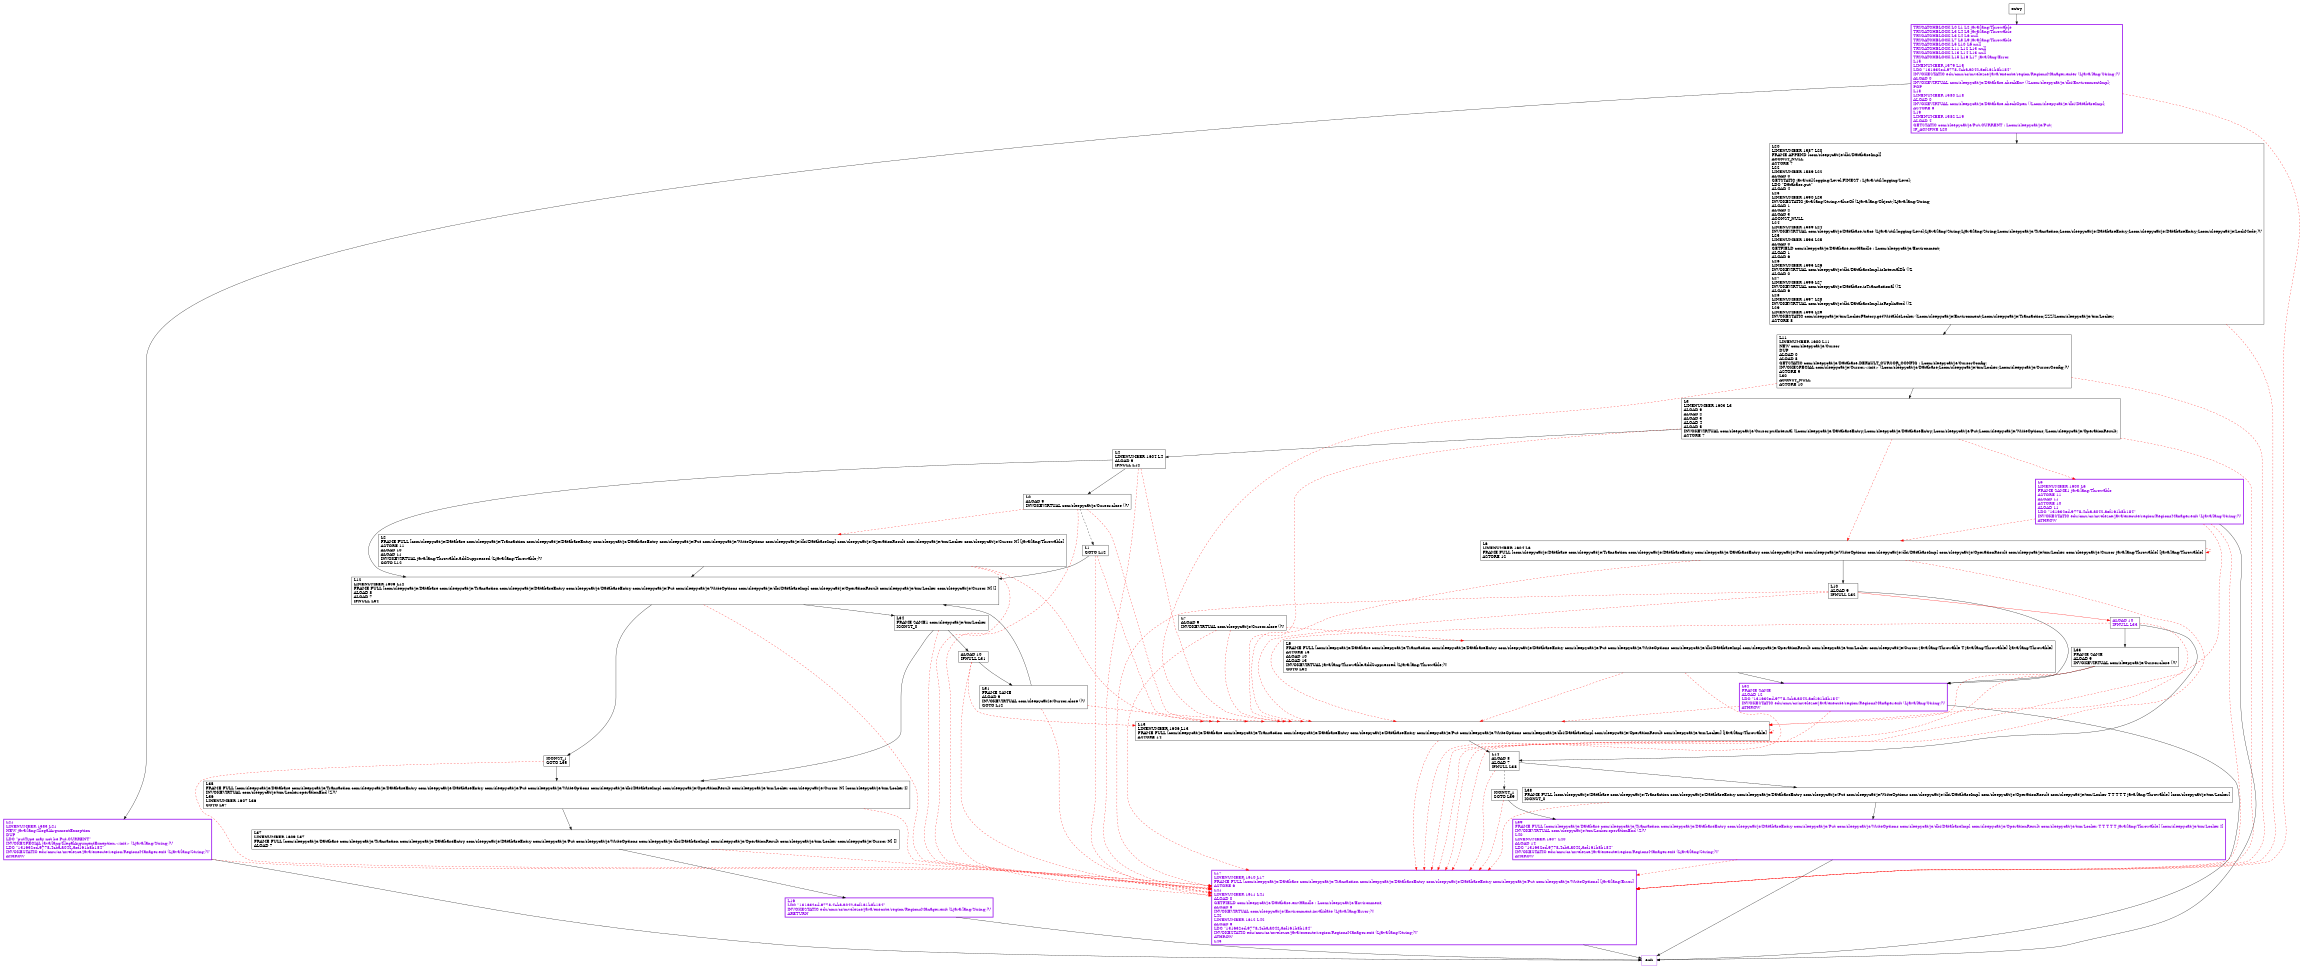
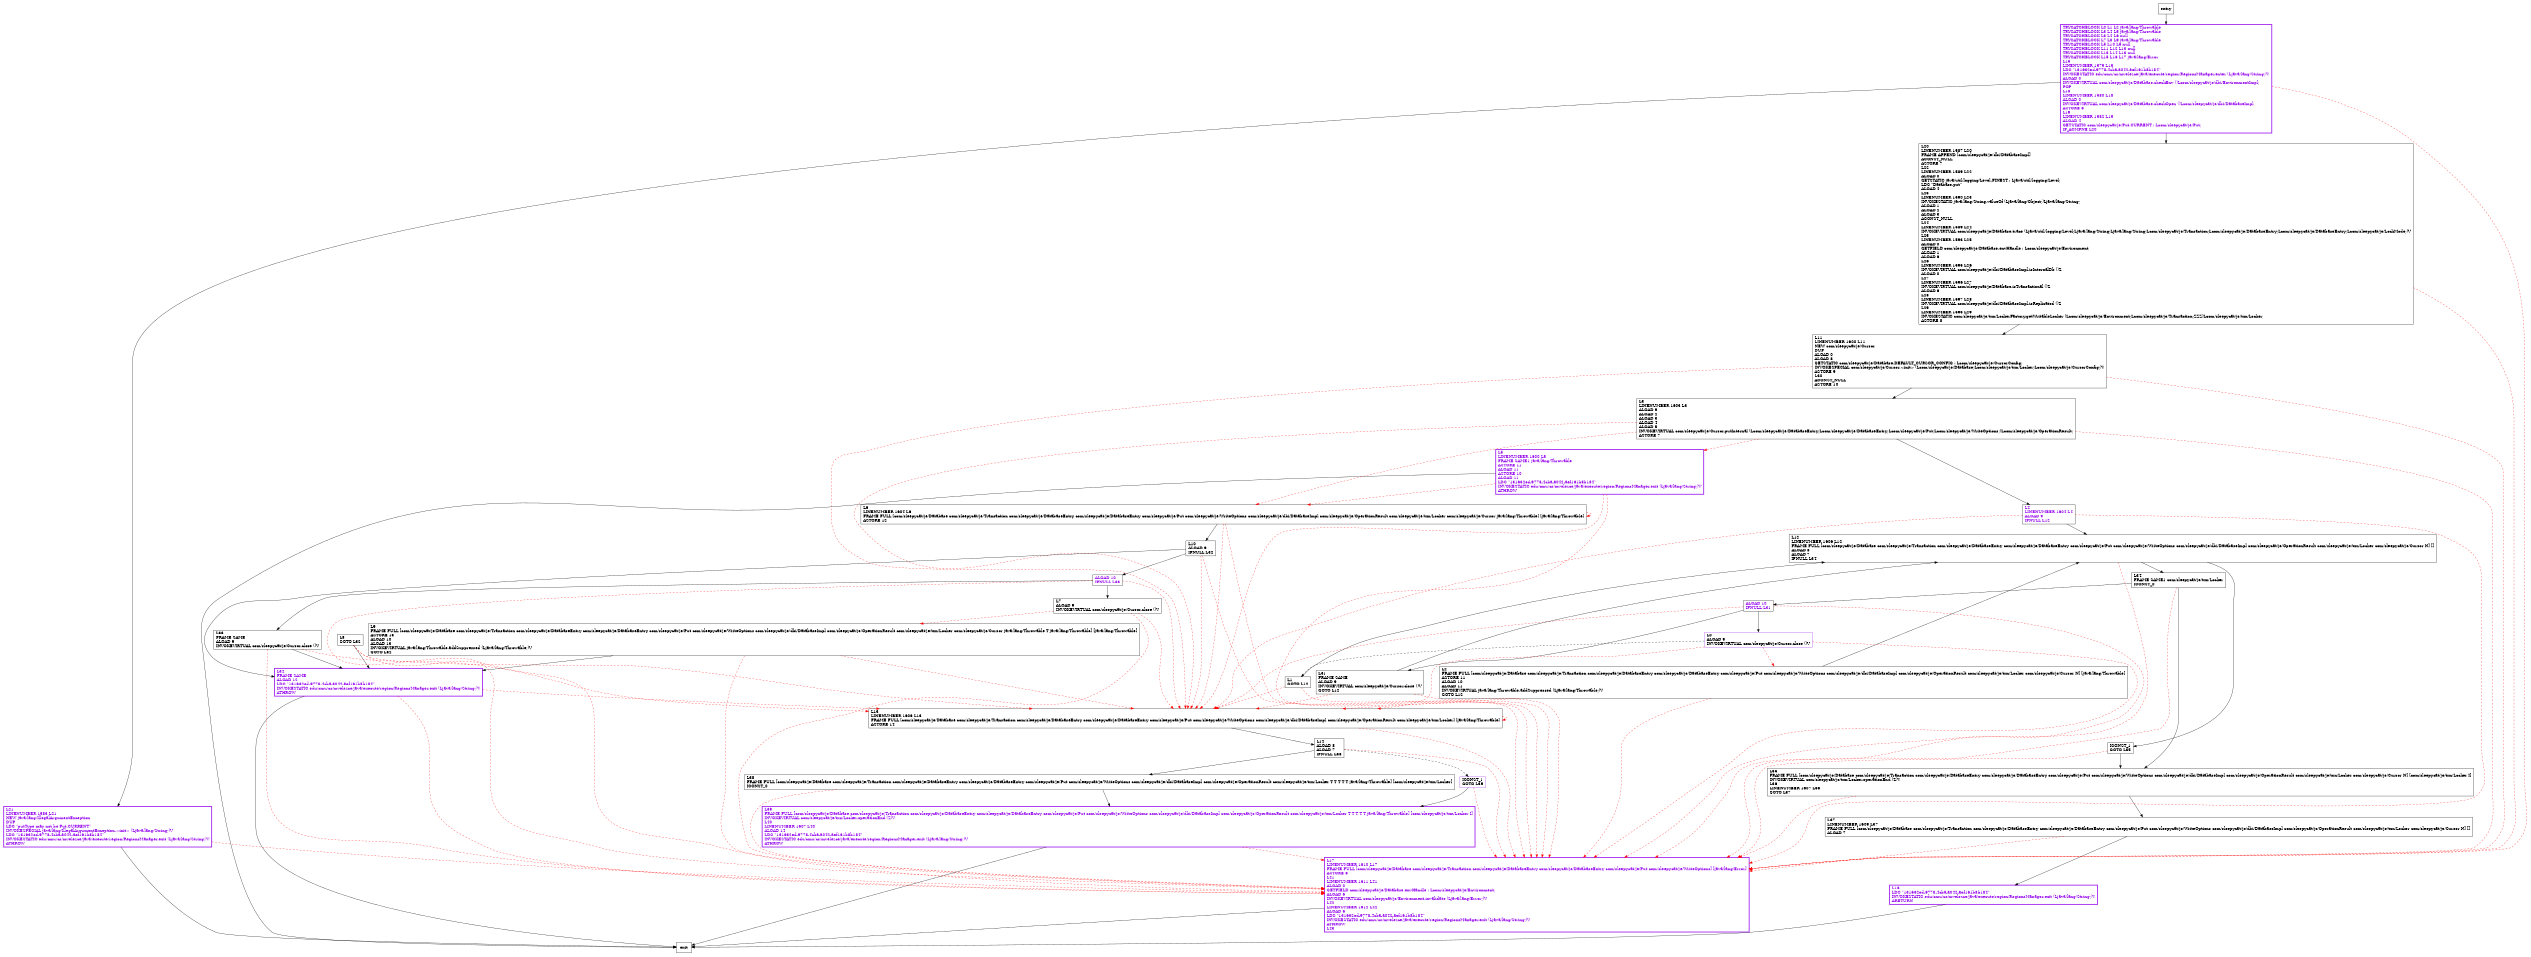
node "L4 LINENUMBER 1604 L4 ALOAD 9 IFNULL L12": fontcolor black -> purple
edge "L4 LINENUMBER 1604 L4 ALOAD 9 IFNULL L12" -> "L0 ALOAD 9 INVOKEVIRTUAL com/sleepycat/je/Cursor.close ()V": now "ALOAD 10 IFNULL L31" -> "L0 ALOAD 9 INVOKEVIRTUAL com/sleepycat/je/Cursor.close ()V"
node "L0 ALOAD 9 INVOKEVIRTUAL com/sleepycat/je/Cursor.close ()V": color black -> purple
edge "L10 ALOAD 9 IFNULL L32" -> "ALOAD 10 IFNULL L33": color red -> black
node "L8 GOTO L32": added
node "ALOAD 10 IFNULL L31": fontcolor black -> purple
edge "ALOAD 10 IFNULL L33" -> "L14 ALOAD 8 ALOAD 7 IFNULL L38": now "ALOAD 10 IFNULL L33" -> "L7 ALOAD 9 INVOKEVIRTUAL com/sleepycat/je/Cursor.close ()V"
node "ICONST_1 GOTO L39": color black -> purple
node "exit": color purple -> black
